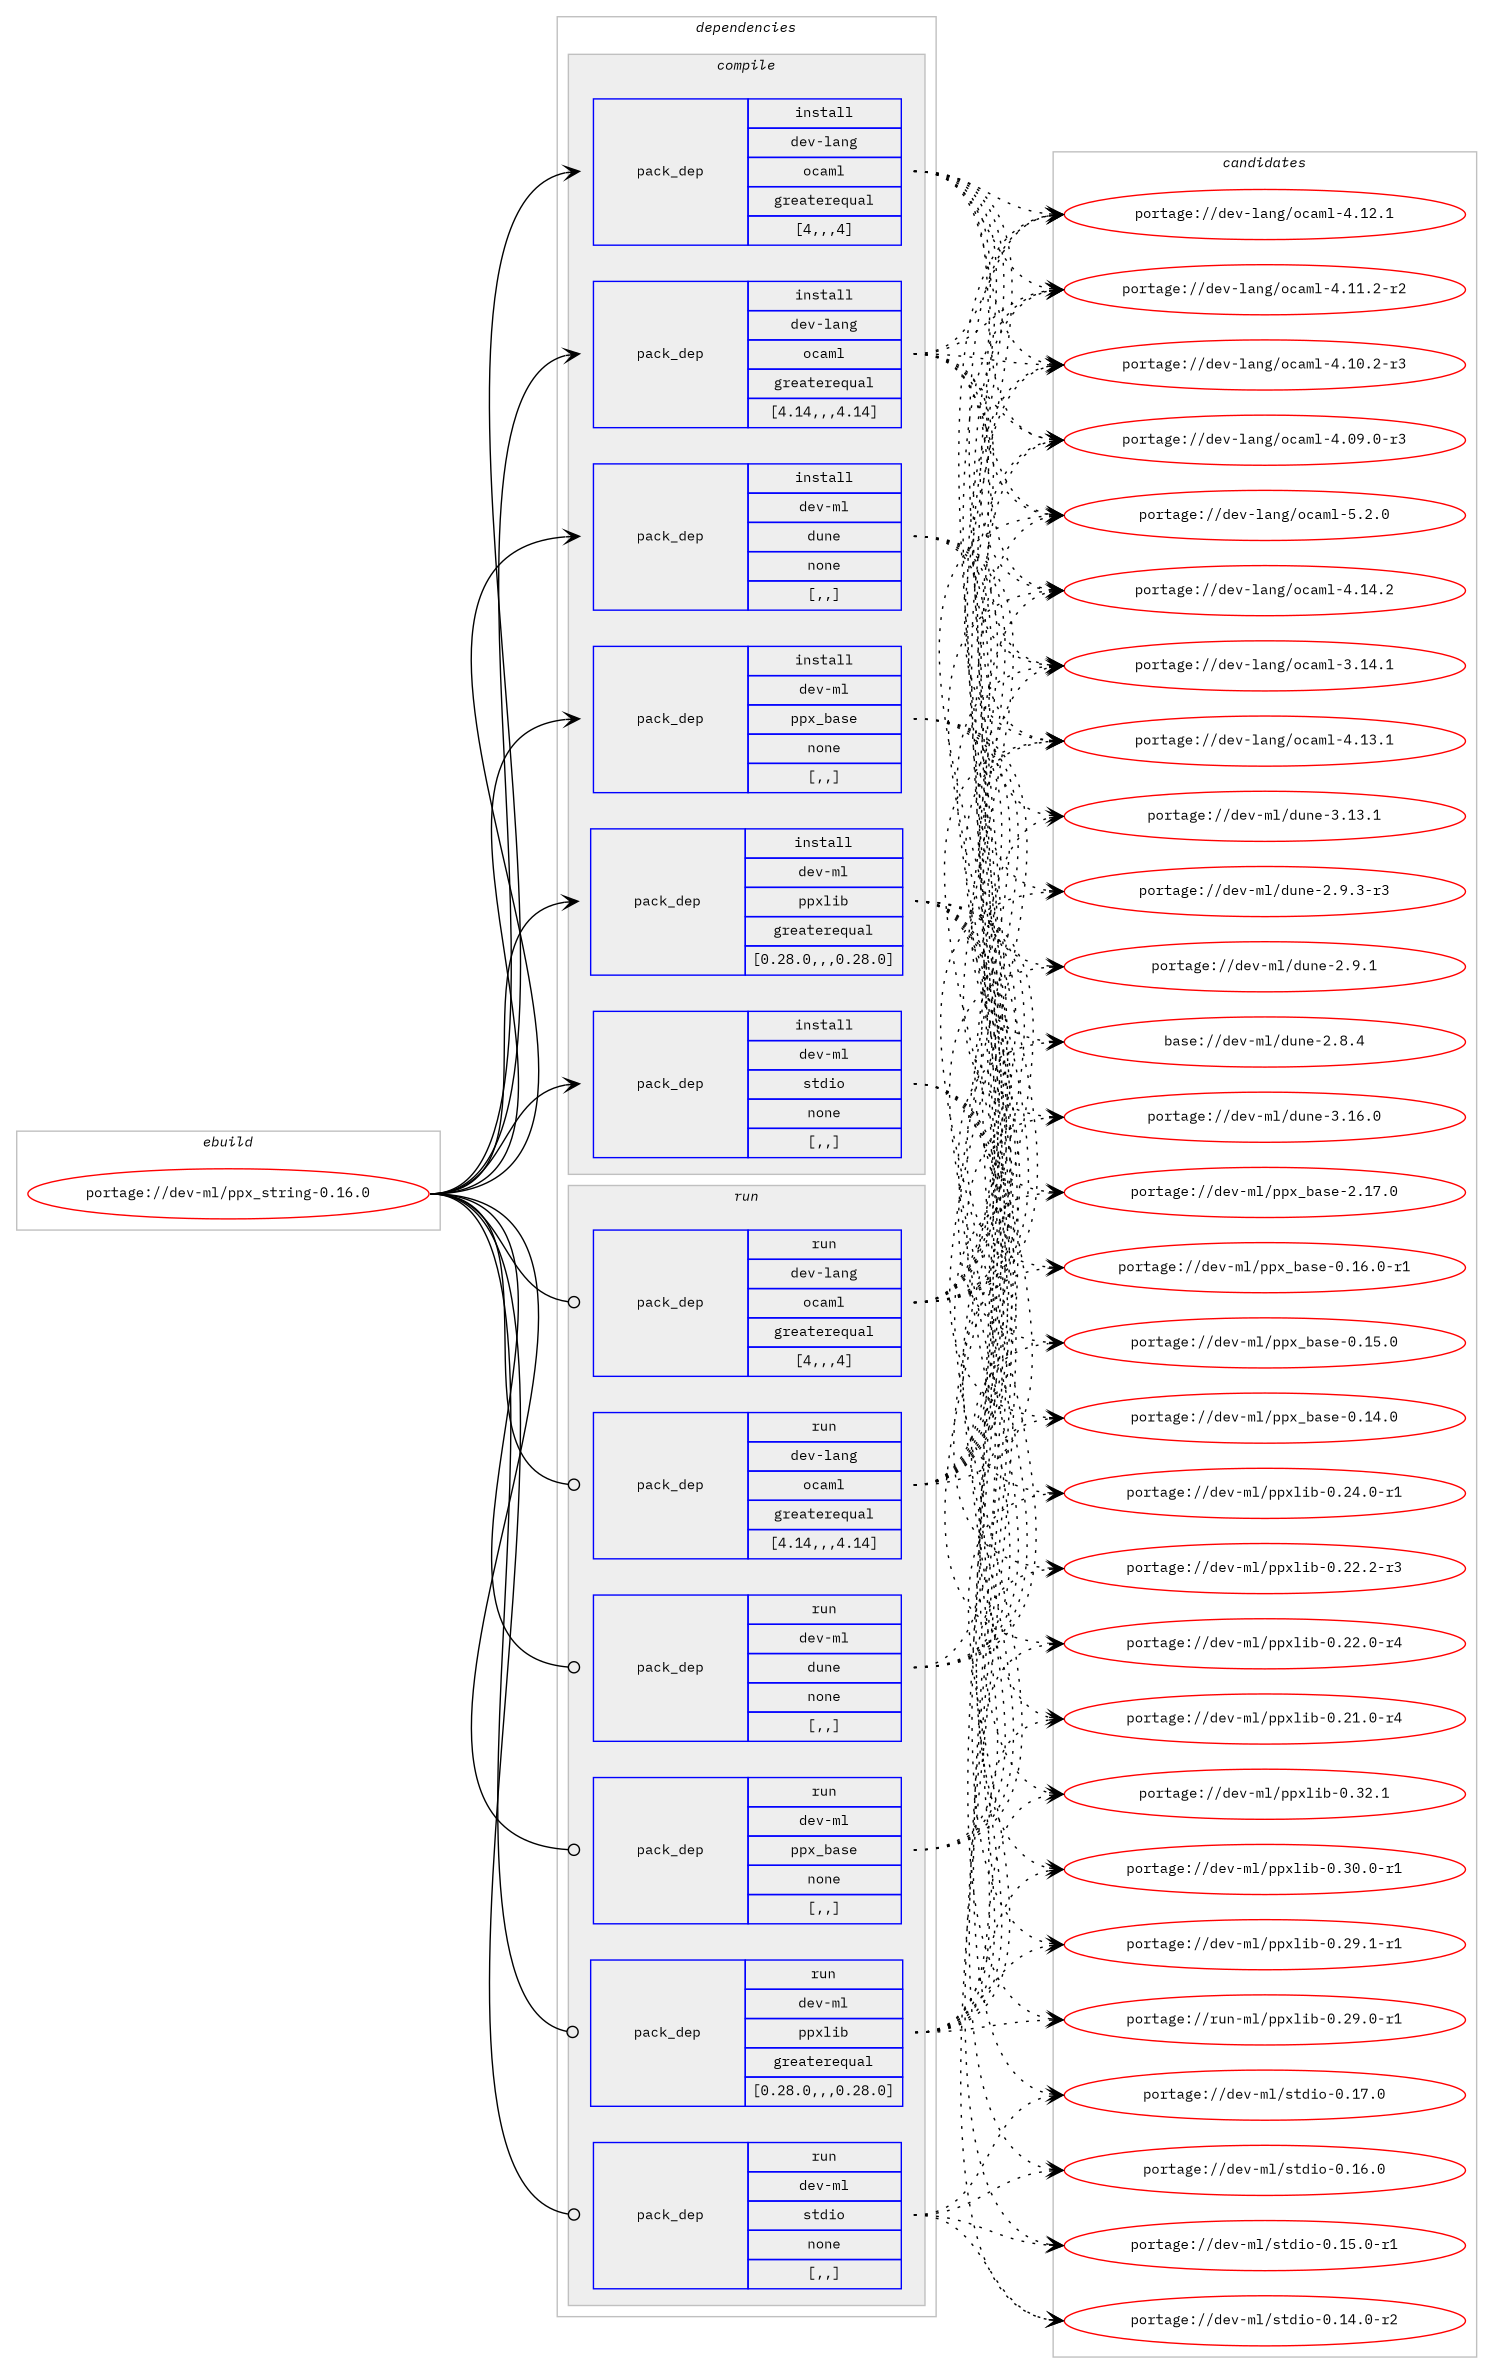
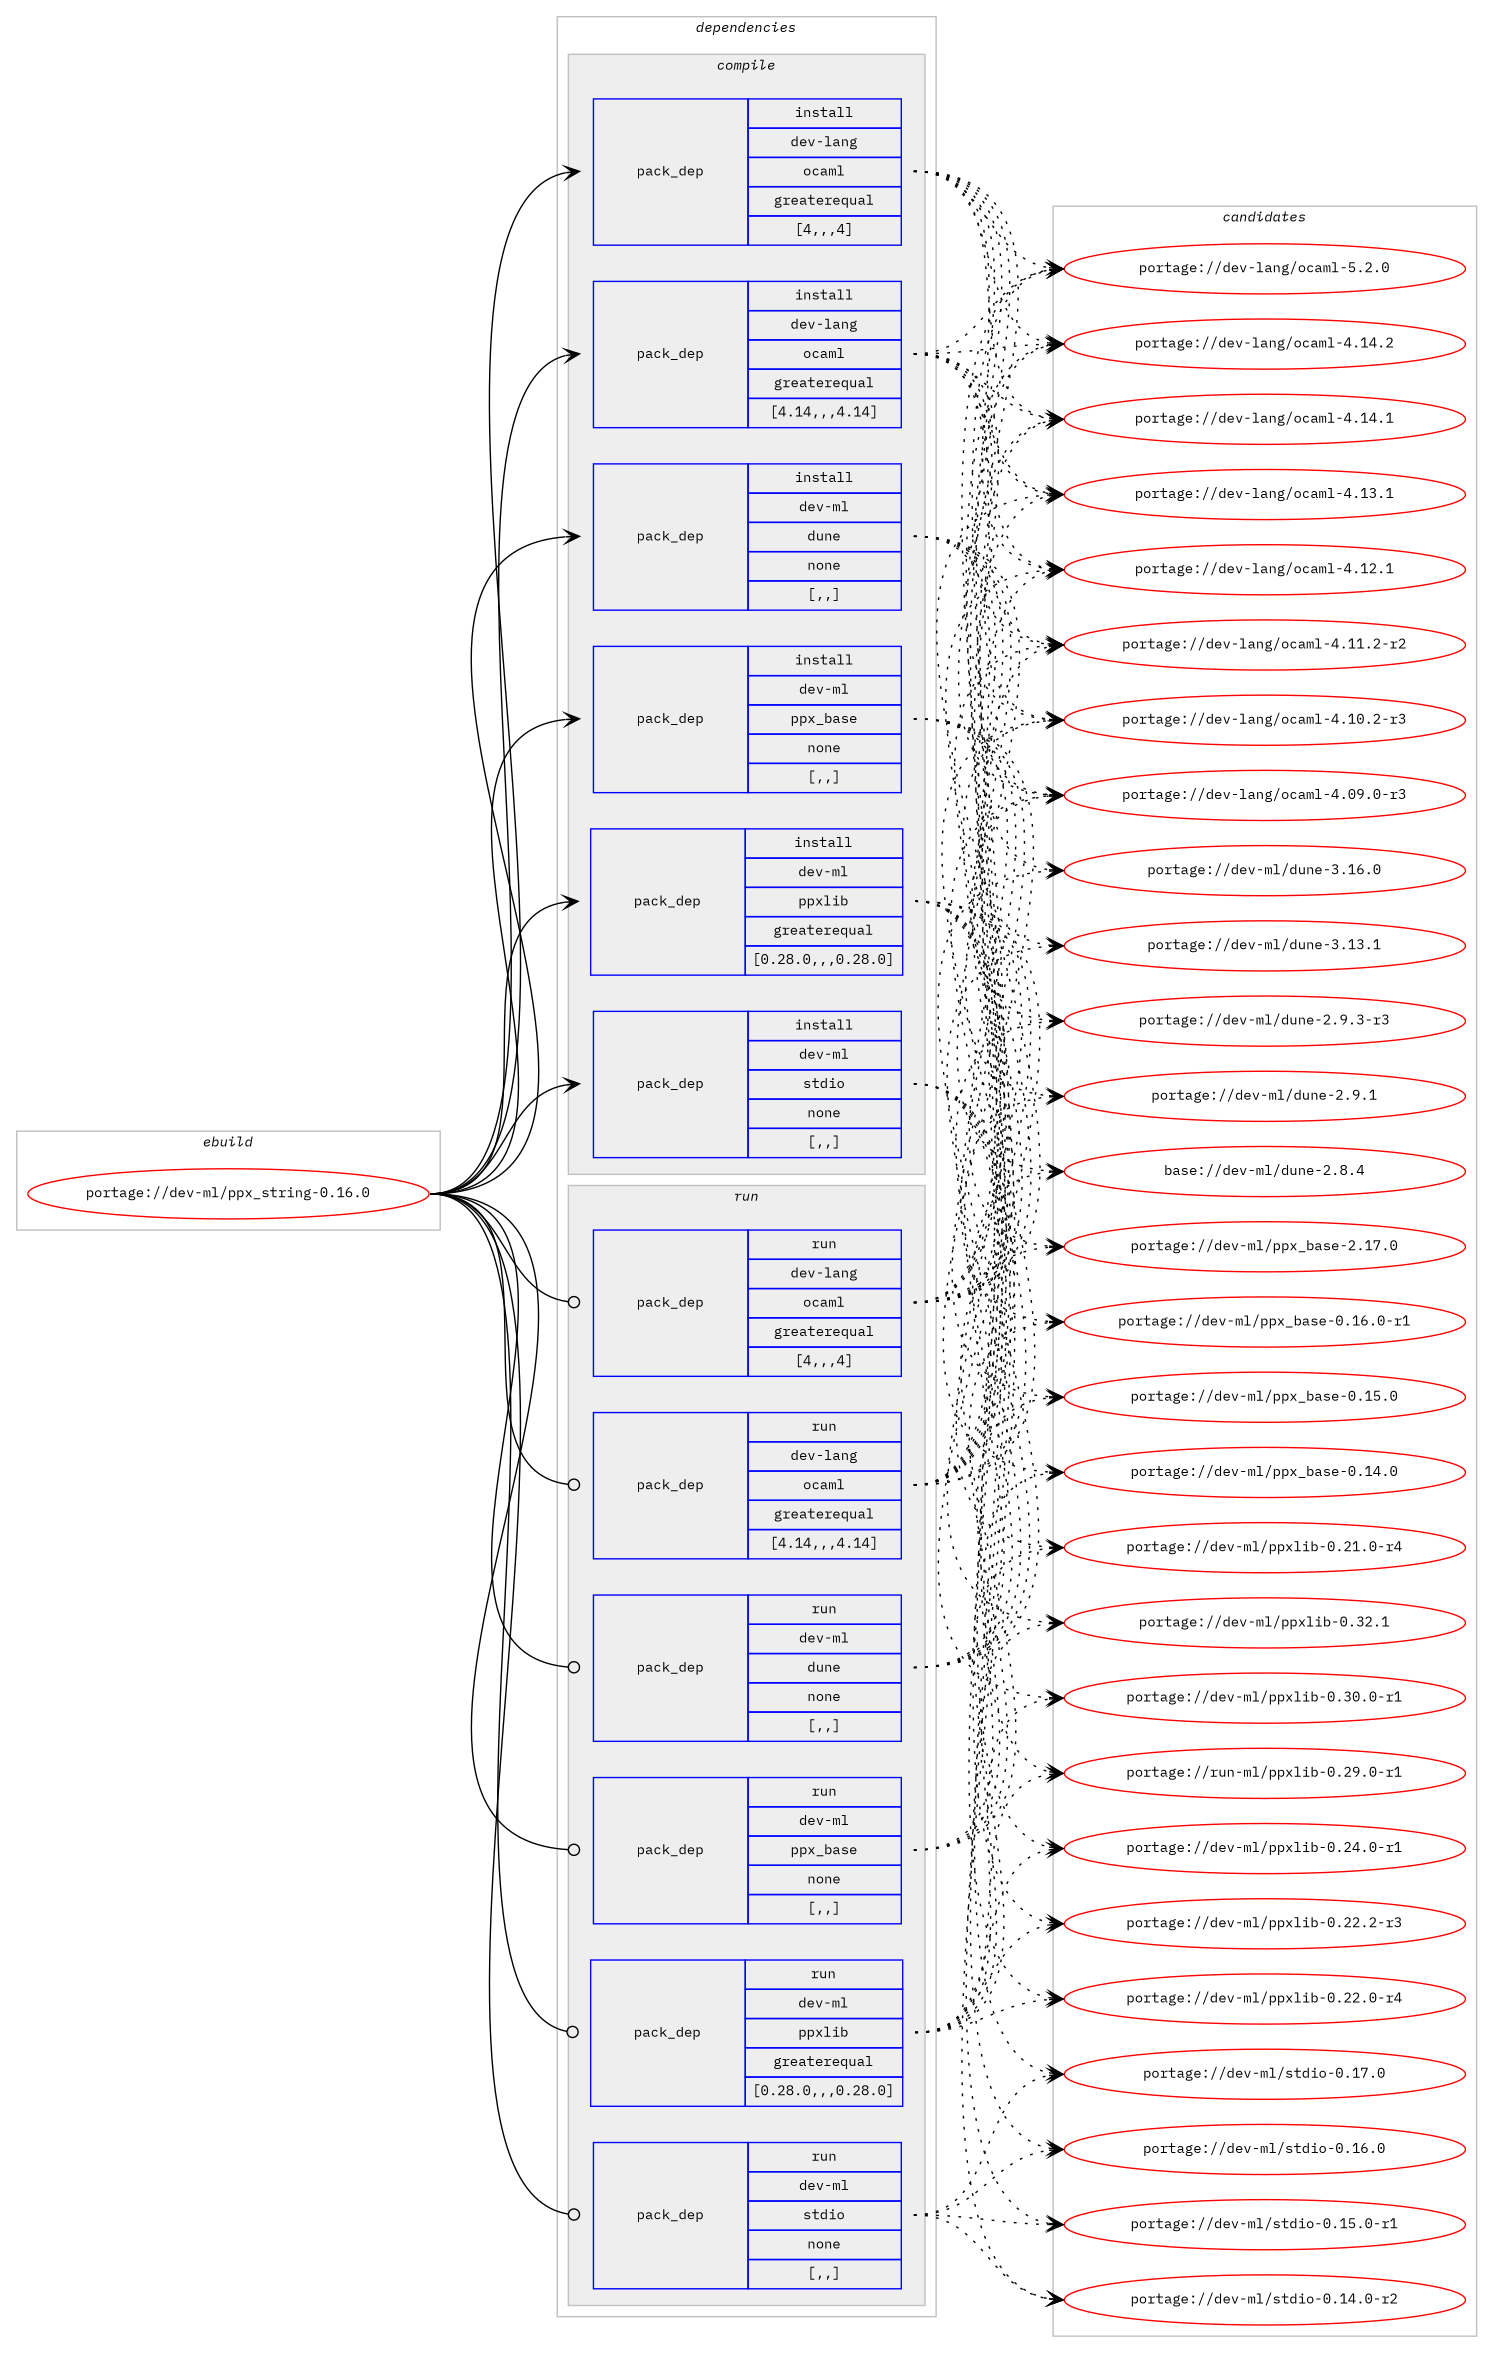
node "portage://dev-lang/ocaml-3.14.1": label "portage://dev-lang/ocaml-3.14.1" -> "portage://dev-lang/ocaml-4.14.1"
node "portage://dev-ml/ppxlib-0.29.1-r1": removed
